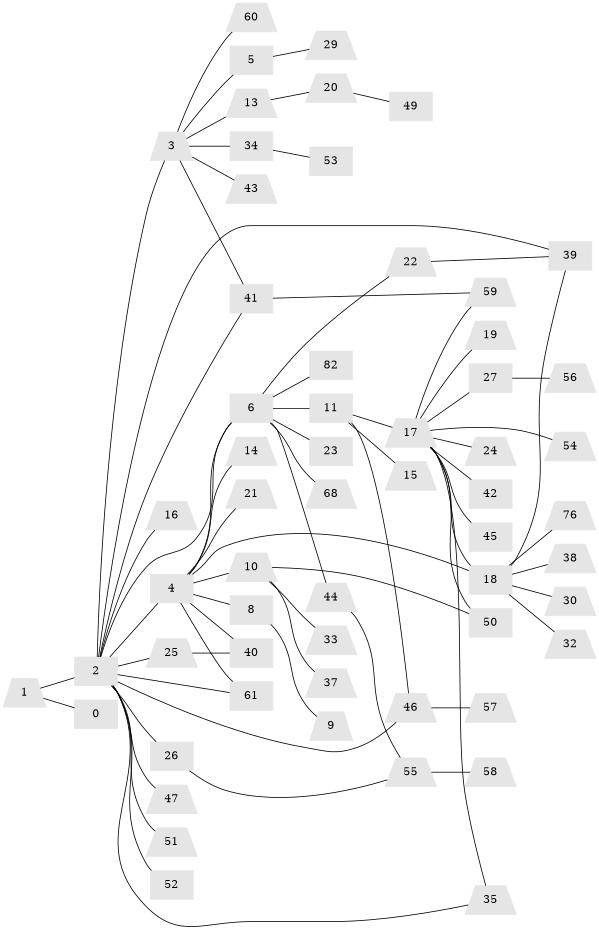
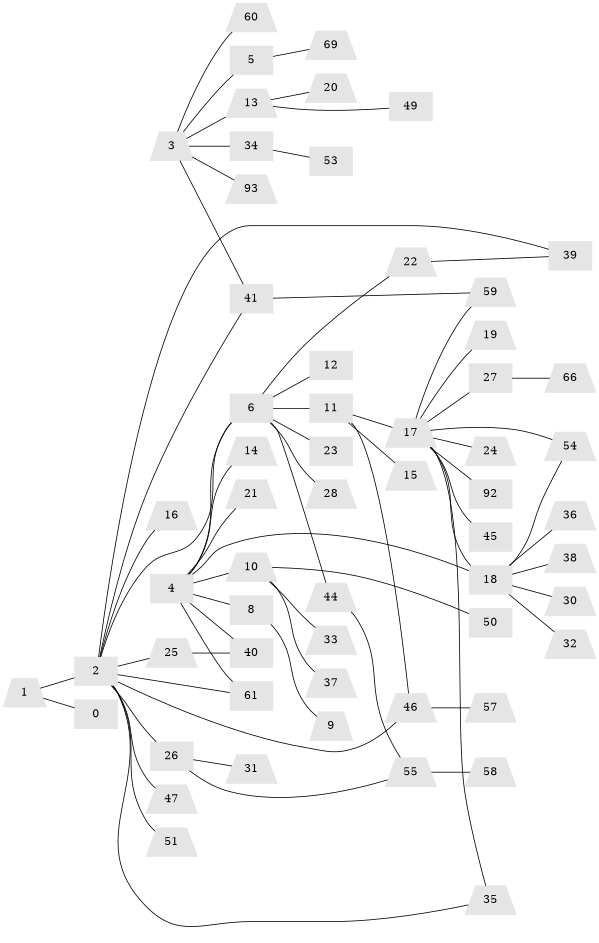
node "29": label "29" -> "69"
edge "20" -- "49": now "13" -- "49"
node "43": label "43" -> "93"
node "82": label "82" -> "12"
node "56": label "56" -> "66"
edge "3" -- "2": removed
edge "39" -- "18": now "54" -- "18"
node "68": label "68" -> "28"
node "42": label "42" -> "92"
node "76": label "76" -> "36"
edge "17" -- "50": removed
edge "4" -- "2": removed
node "31": added
node "52": removed
